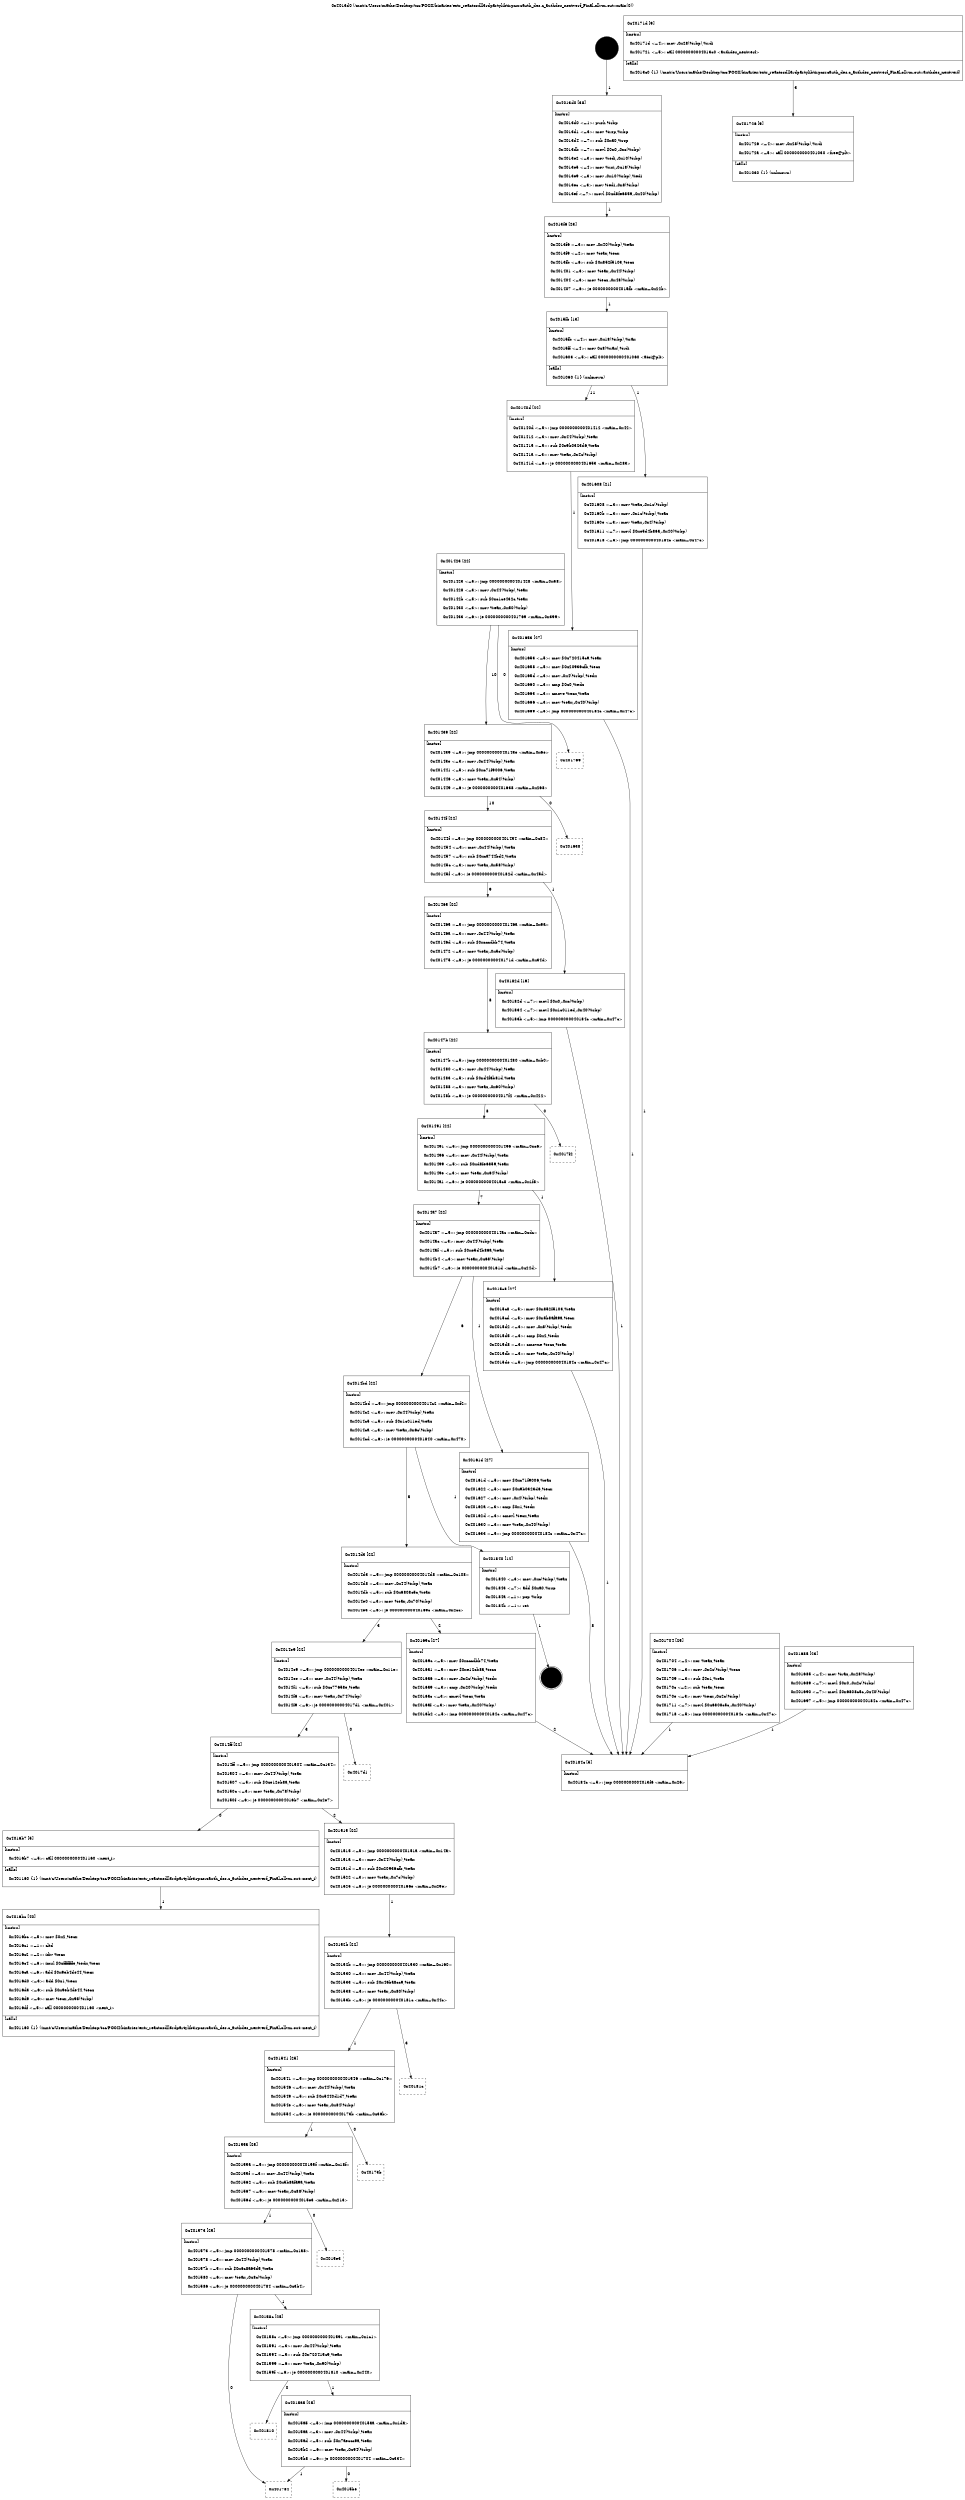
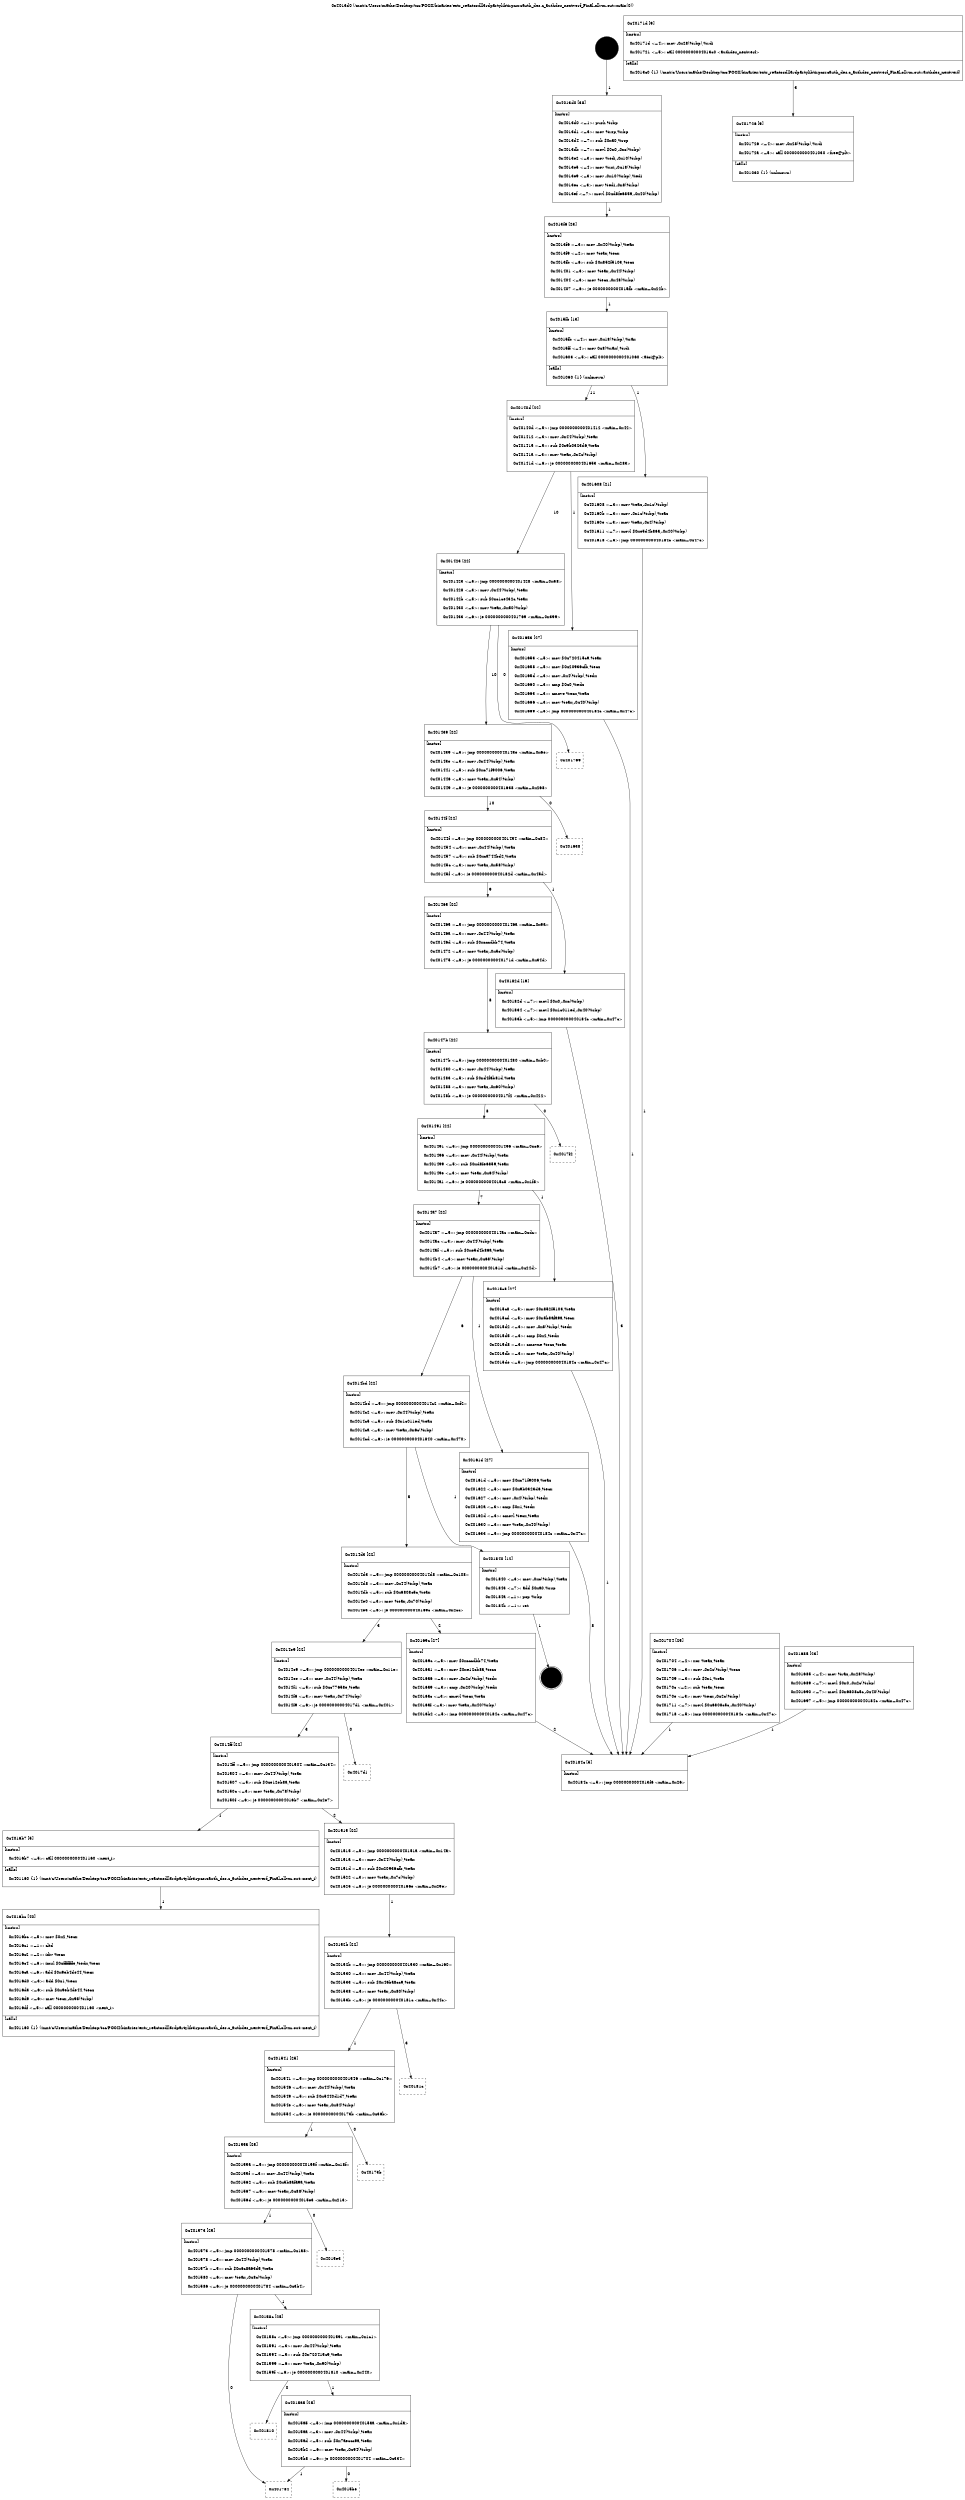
edge "0x40140d [22]" -> "0x401423 [22]": added, label "10"
edge "0x40182d [19]" -> "0x40184c [5]": label " 1" -> " 3"
edge "0x4014ff [22]" -> "0x4016b7 [5]": label " 0" -> " 1"
